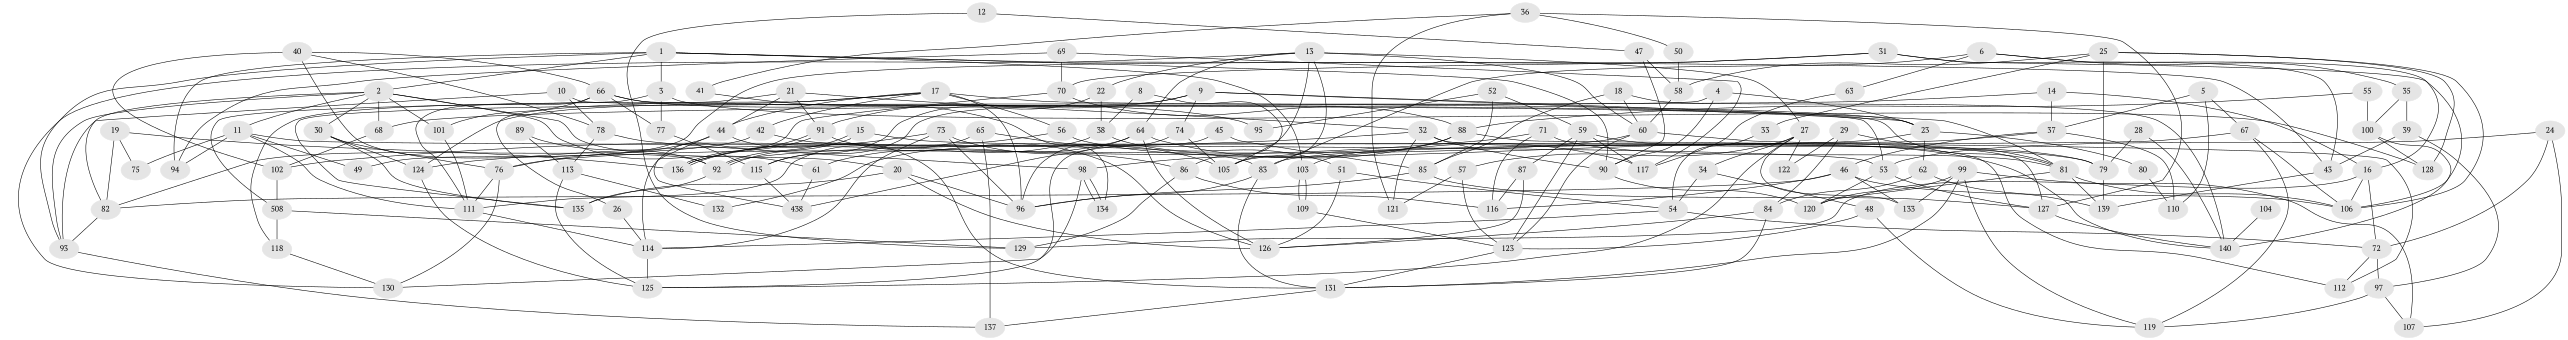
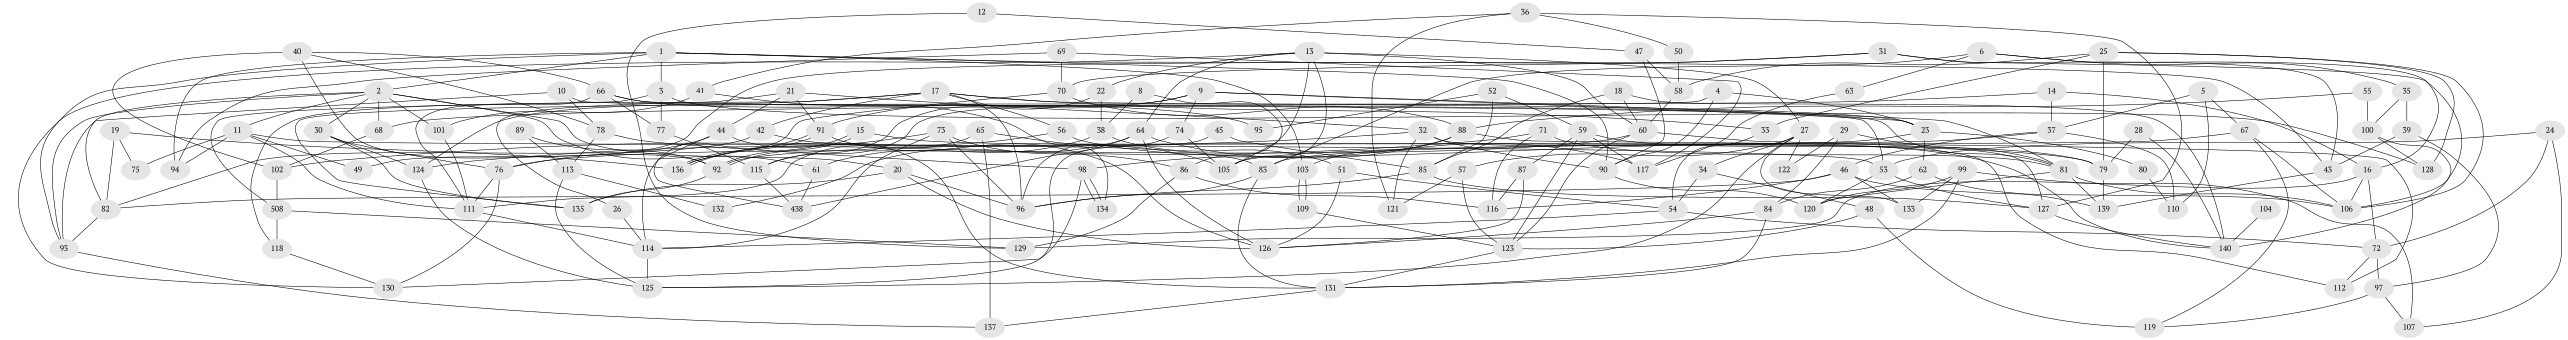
edge "17" -- "44": now "17" -- "33"
edge "66" -- "101": now "41" -- "101"
edge "99" -- "119": removed
